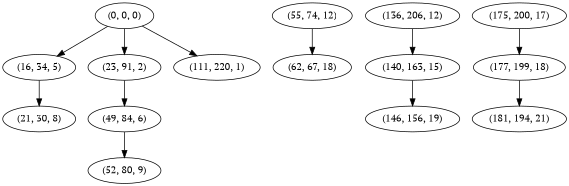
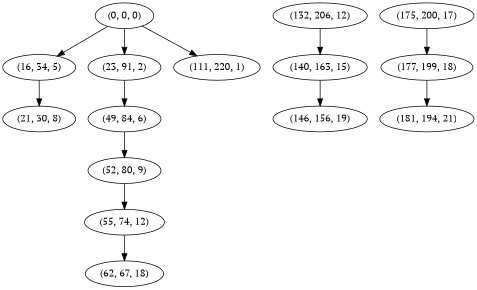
node "(136, 206, 12)": label "(136, 206, 12)" -> "(132, 206, 12)"
edge "(52, 80, 9)" -> "(55, 74, 12)": added
